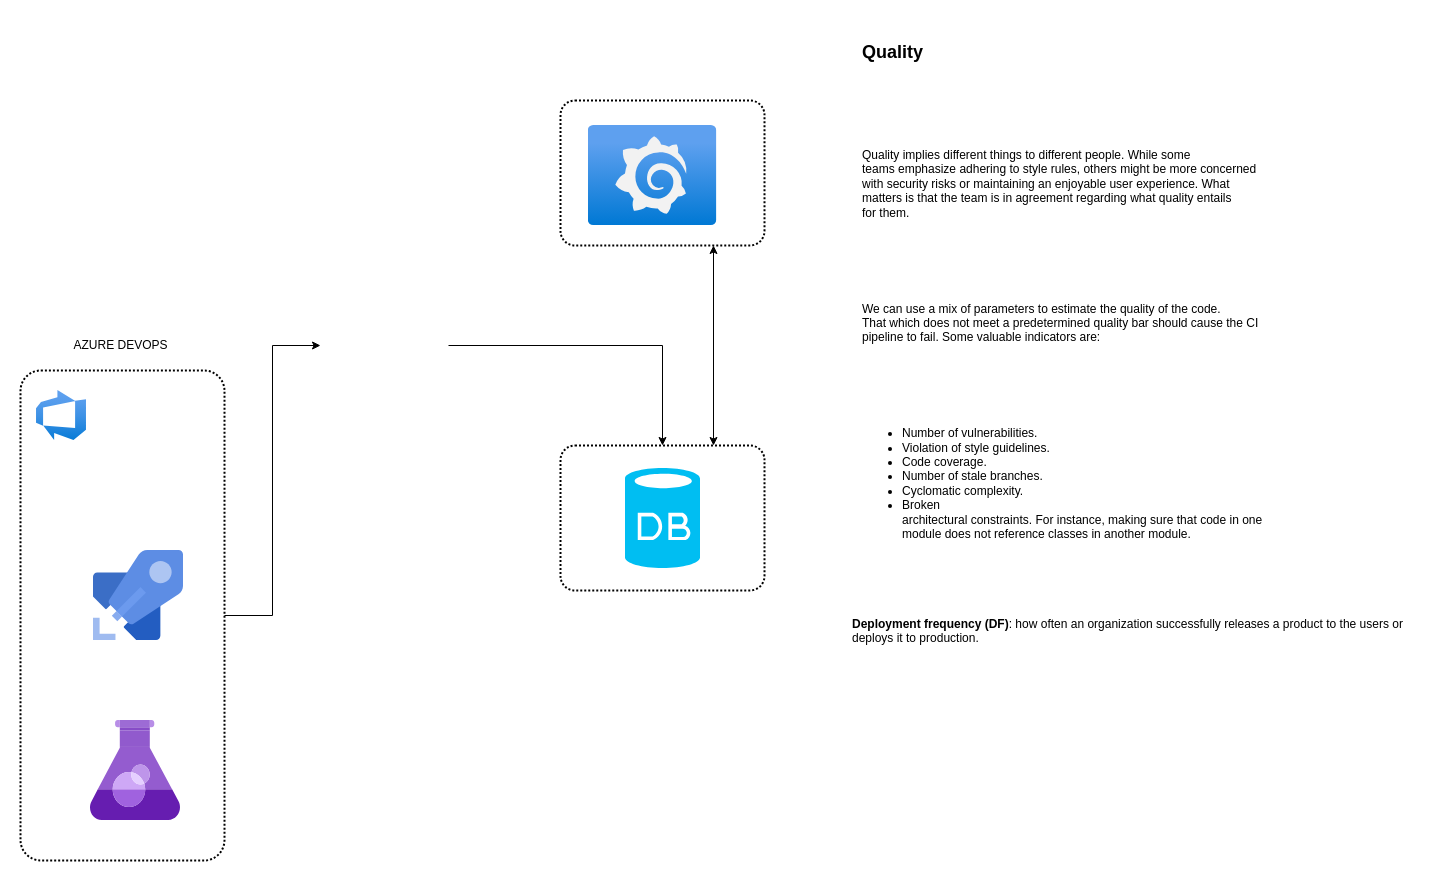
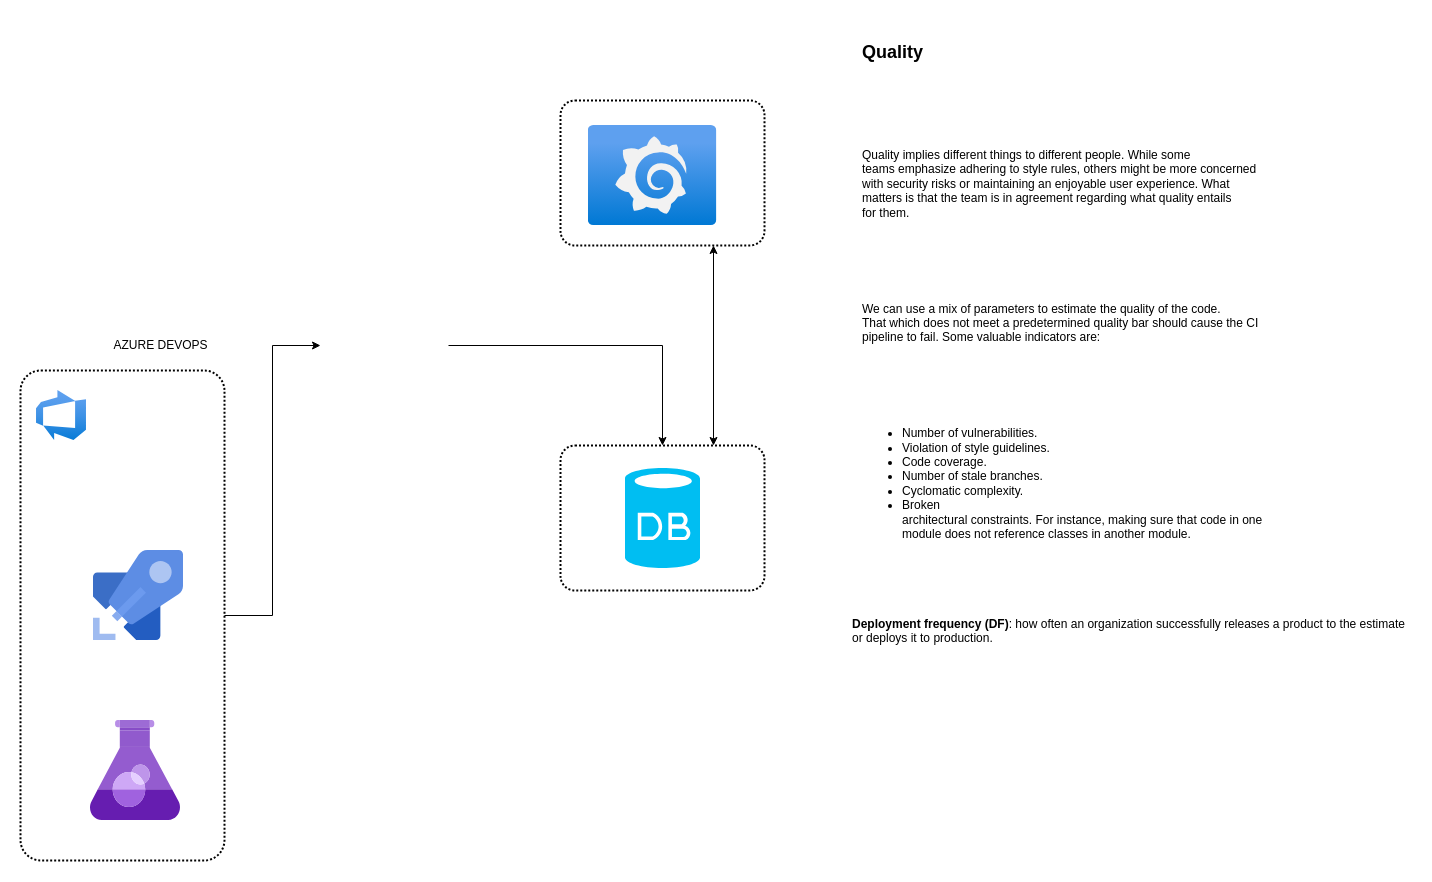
node "AZURE DEVOPS": moved (121, 346) -> (161, 346)
node "Deployment frequency (DF): how often an organization successfully releases a product to the users or deploys it to production.": label "Deployment frequency (DF): how often an organization successfully releases a product to the users or deploys it to production." -> "Deployment frequency (DF): how often an organization successfully releases a product to the estimate or deploys it to production."
